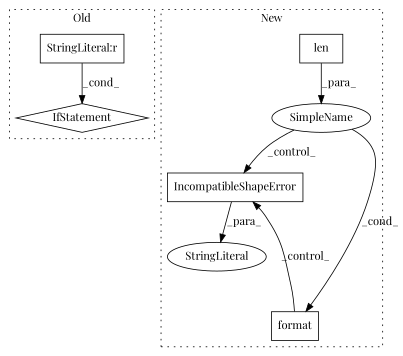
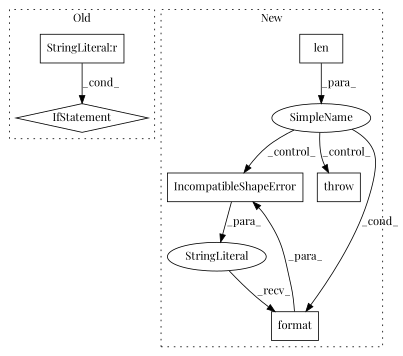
node "throw": added
edge "format" -> "IncompatibleShapeError": label "_control_" -> "_para_"
edge "StringLiteral" -> "format": added, label "_recv_"
